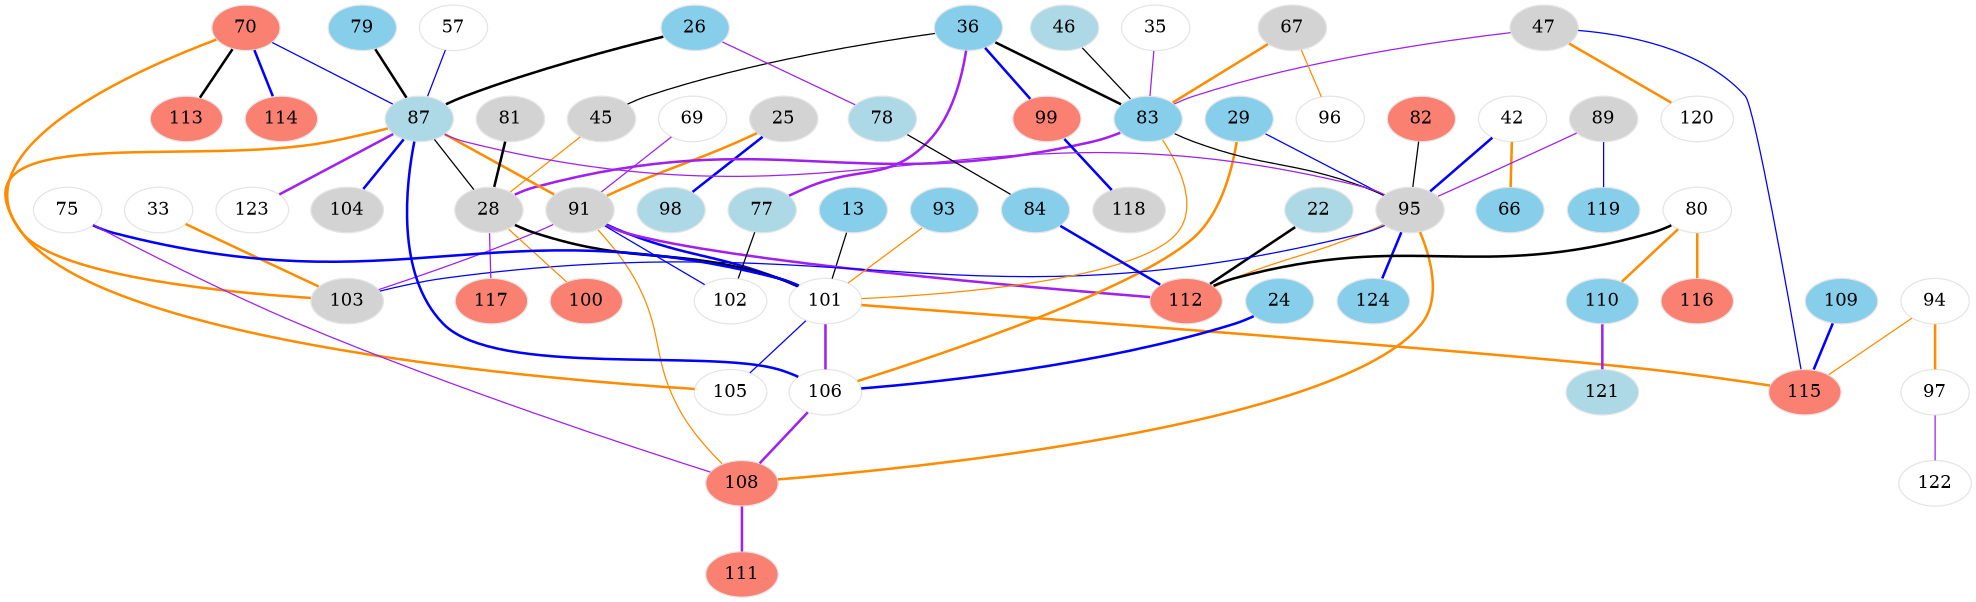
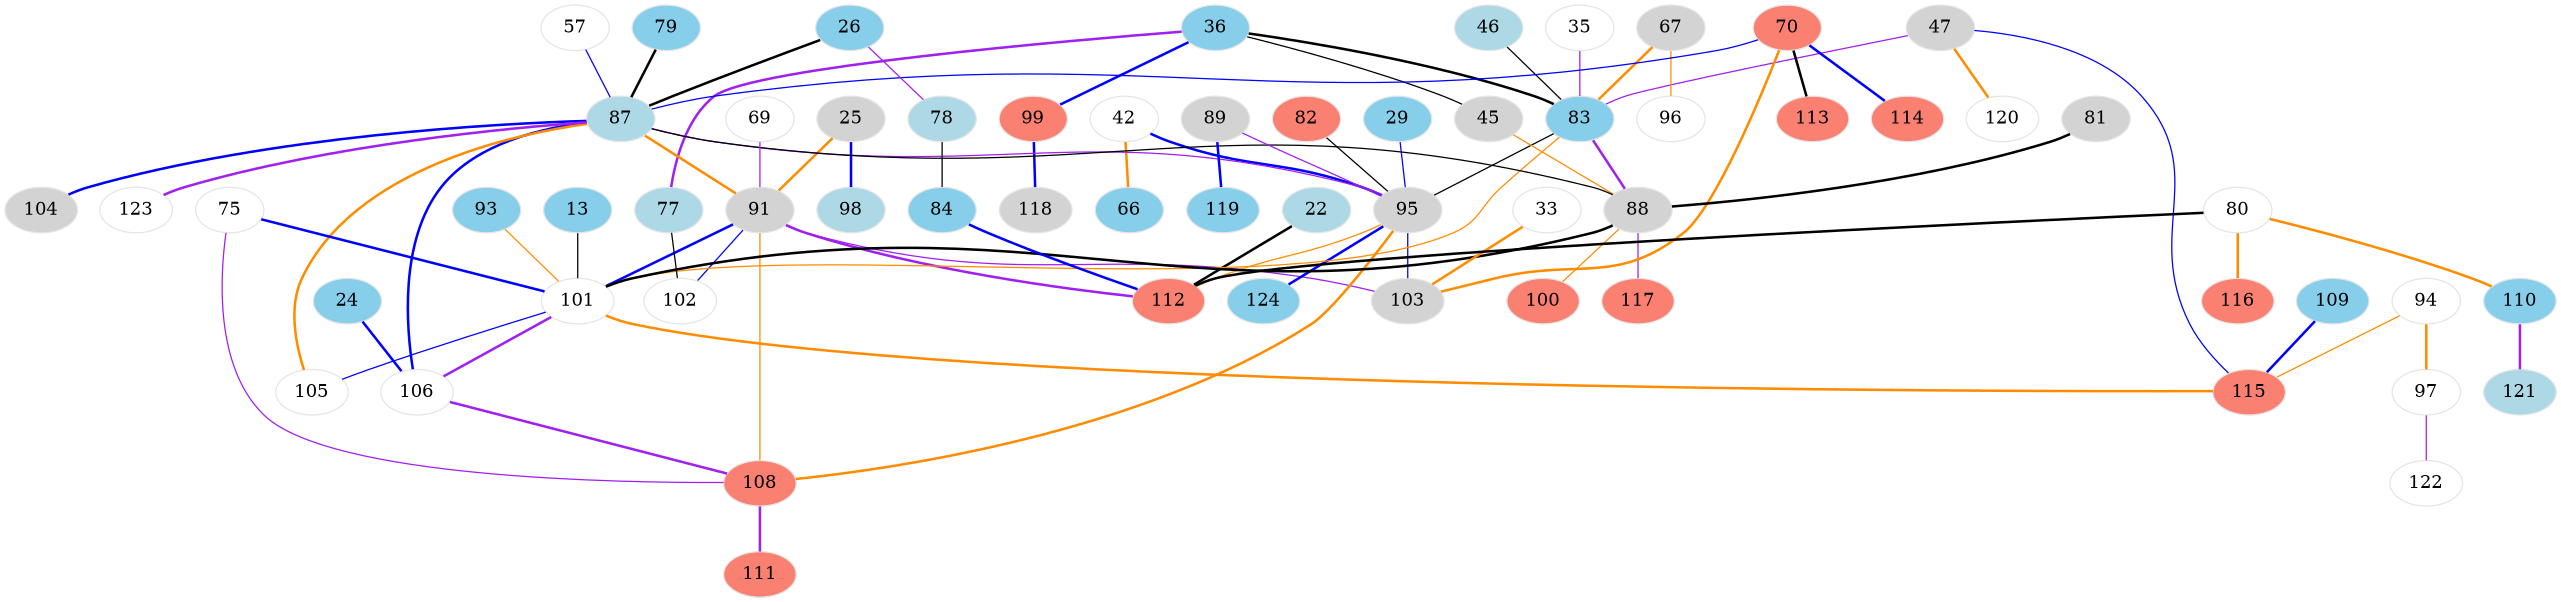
edge "89" -- "119": style solid -> bold
node "28": label "28" -> "88"
edge "29" -- "106": removed
